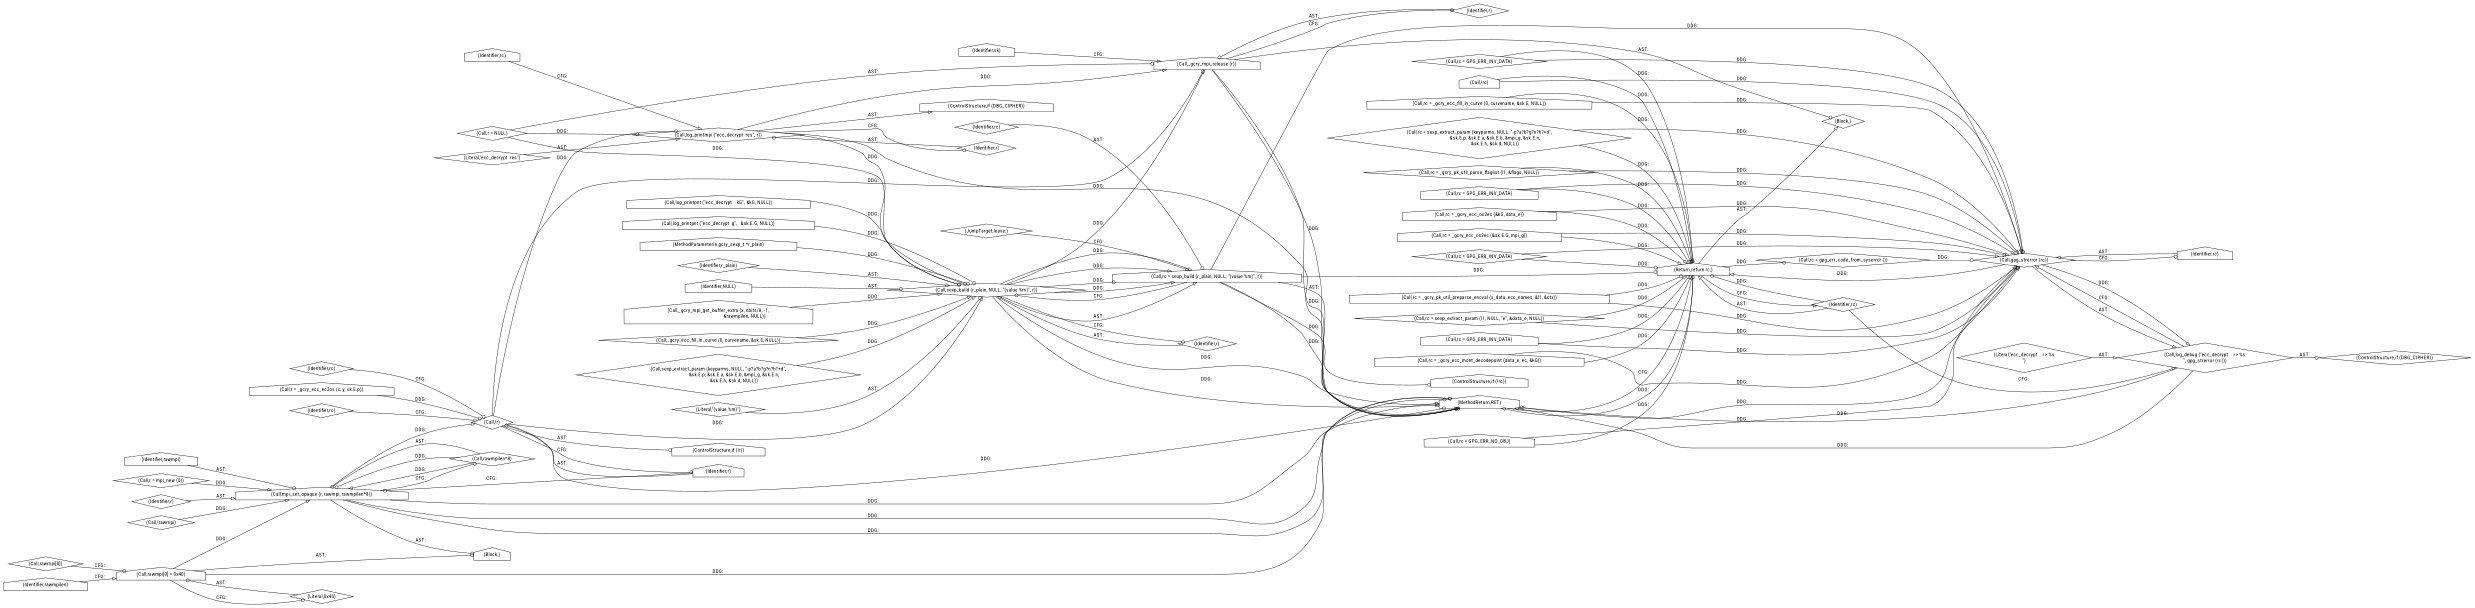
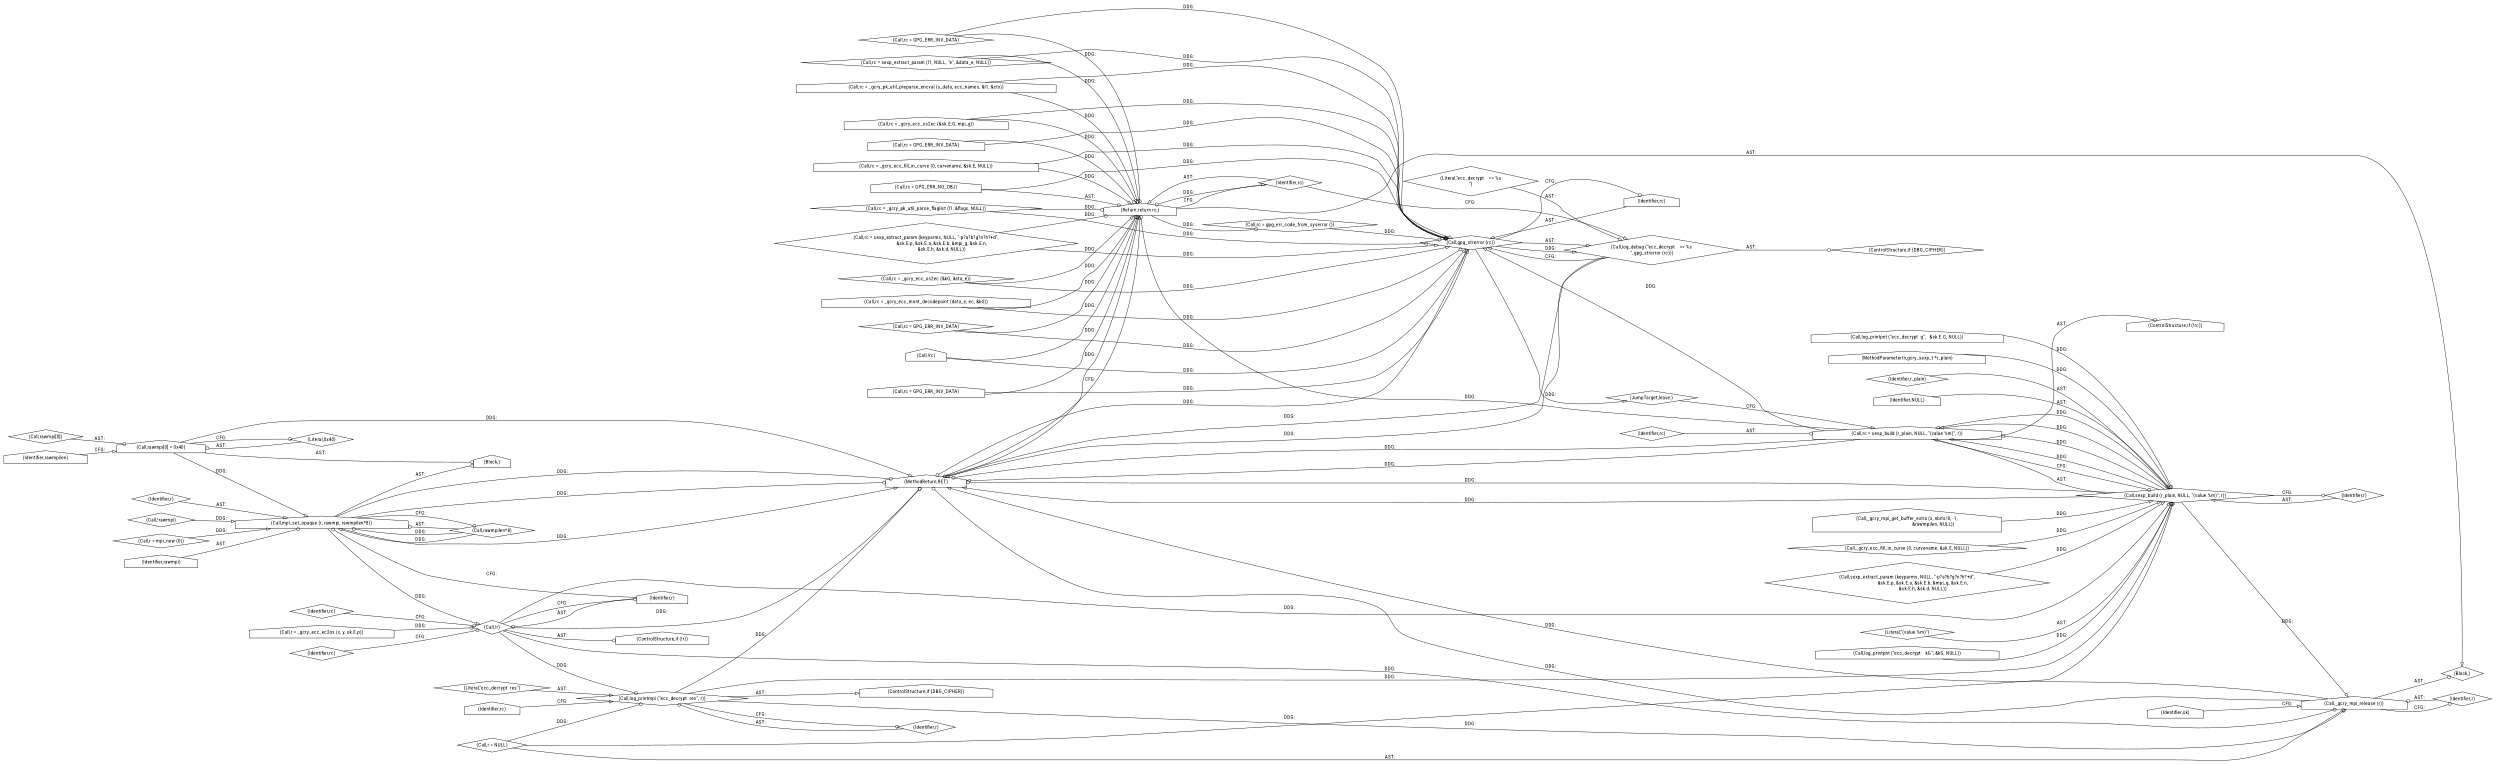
node "(Call,rc = _gcry_ecc_os2ec (&kG, data_e))": shape house -> diamond
edge "(Call,gpg_strerror (rc))" -> "(Return,return rc;)": now "(Call,gpg_strerror (rc))" -> "(JumpTarget,leave:)"
edge "(Call,rc = GPG_ERR_NO_OBJ)" -> "(Return,return rc;)": label "DDG: " -> "AST: "
edge "(Call,gpg_strerror (rc))" -> "(MethodReturn,RET)": arrowhead onormal -> odot
edge "(Call,rawmpi[0])" -> "(Call,rawmpi[0] = 0x40)": label "CFG: " -> "AST: "
